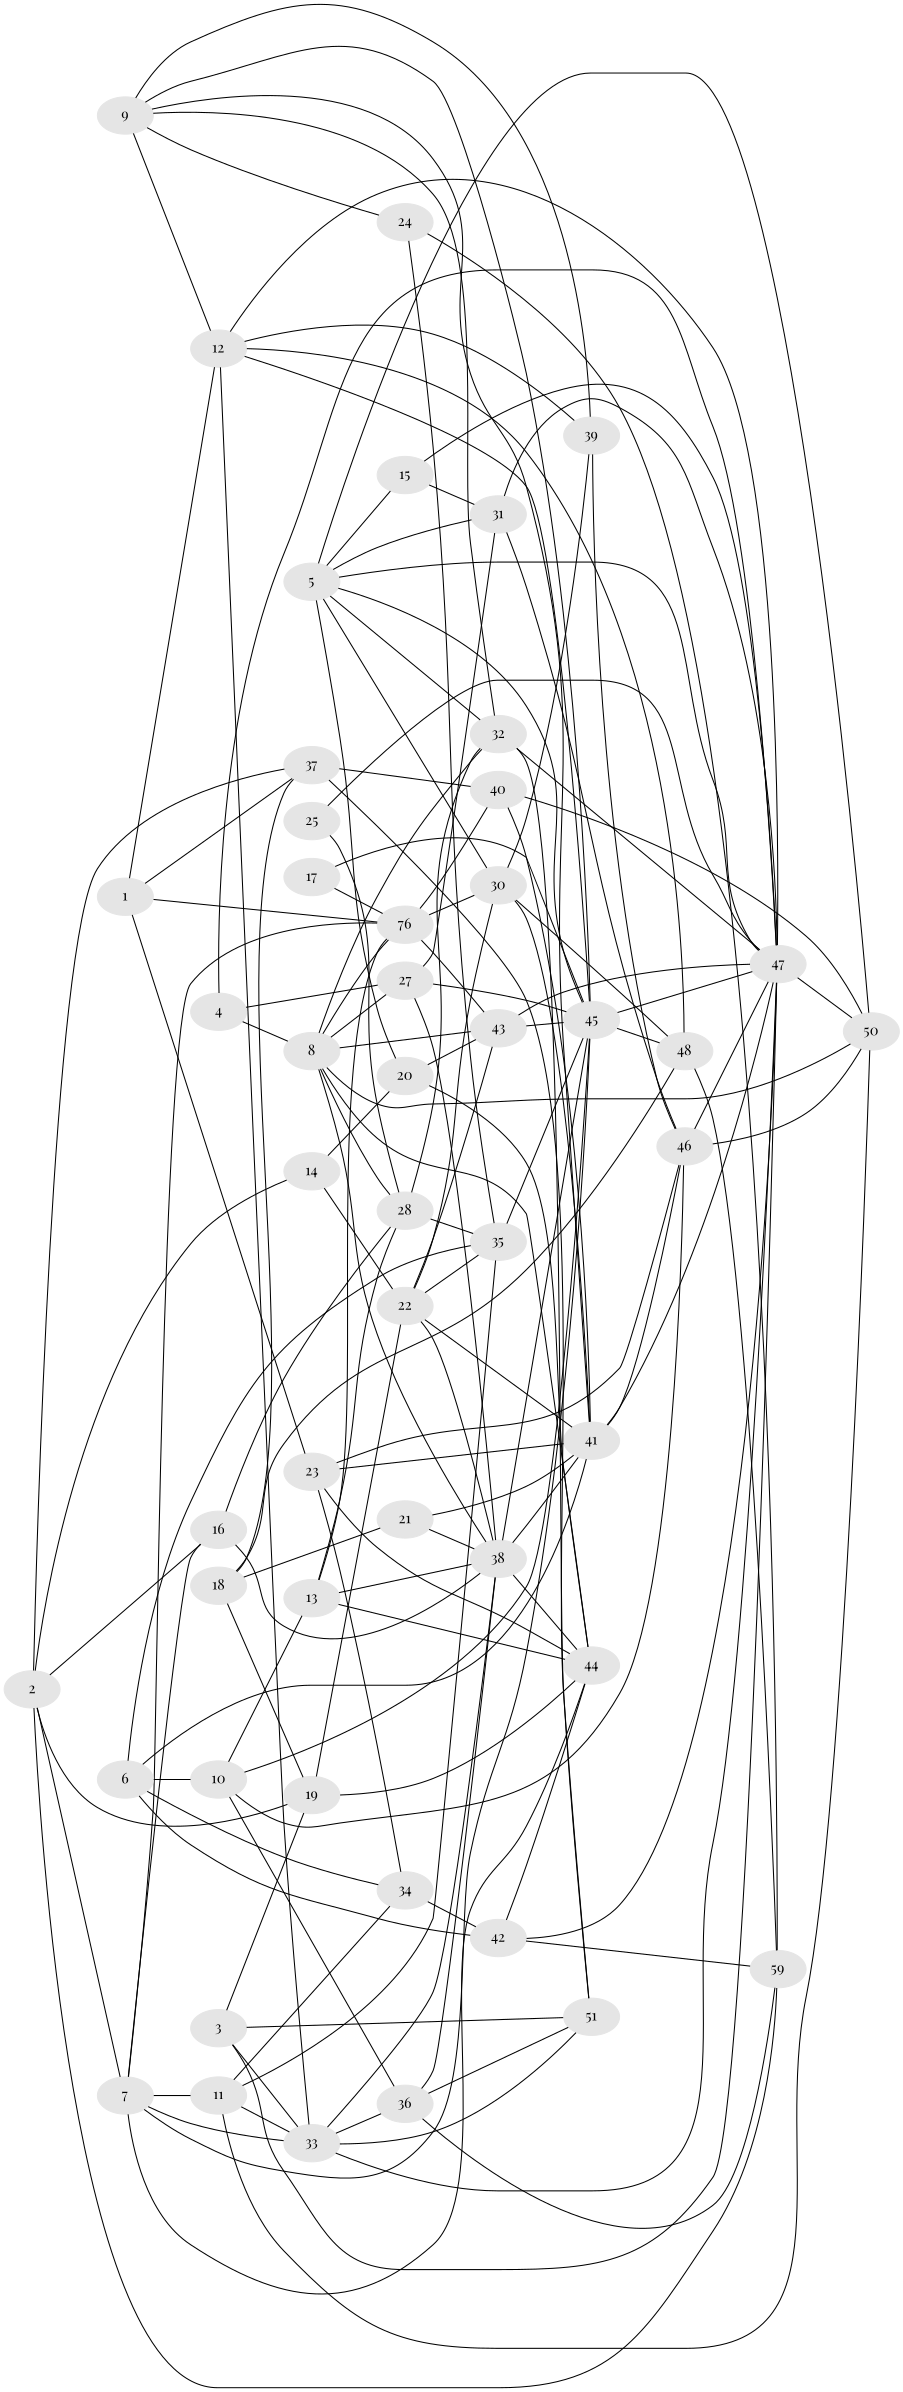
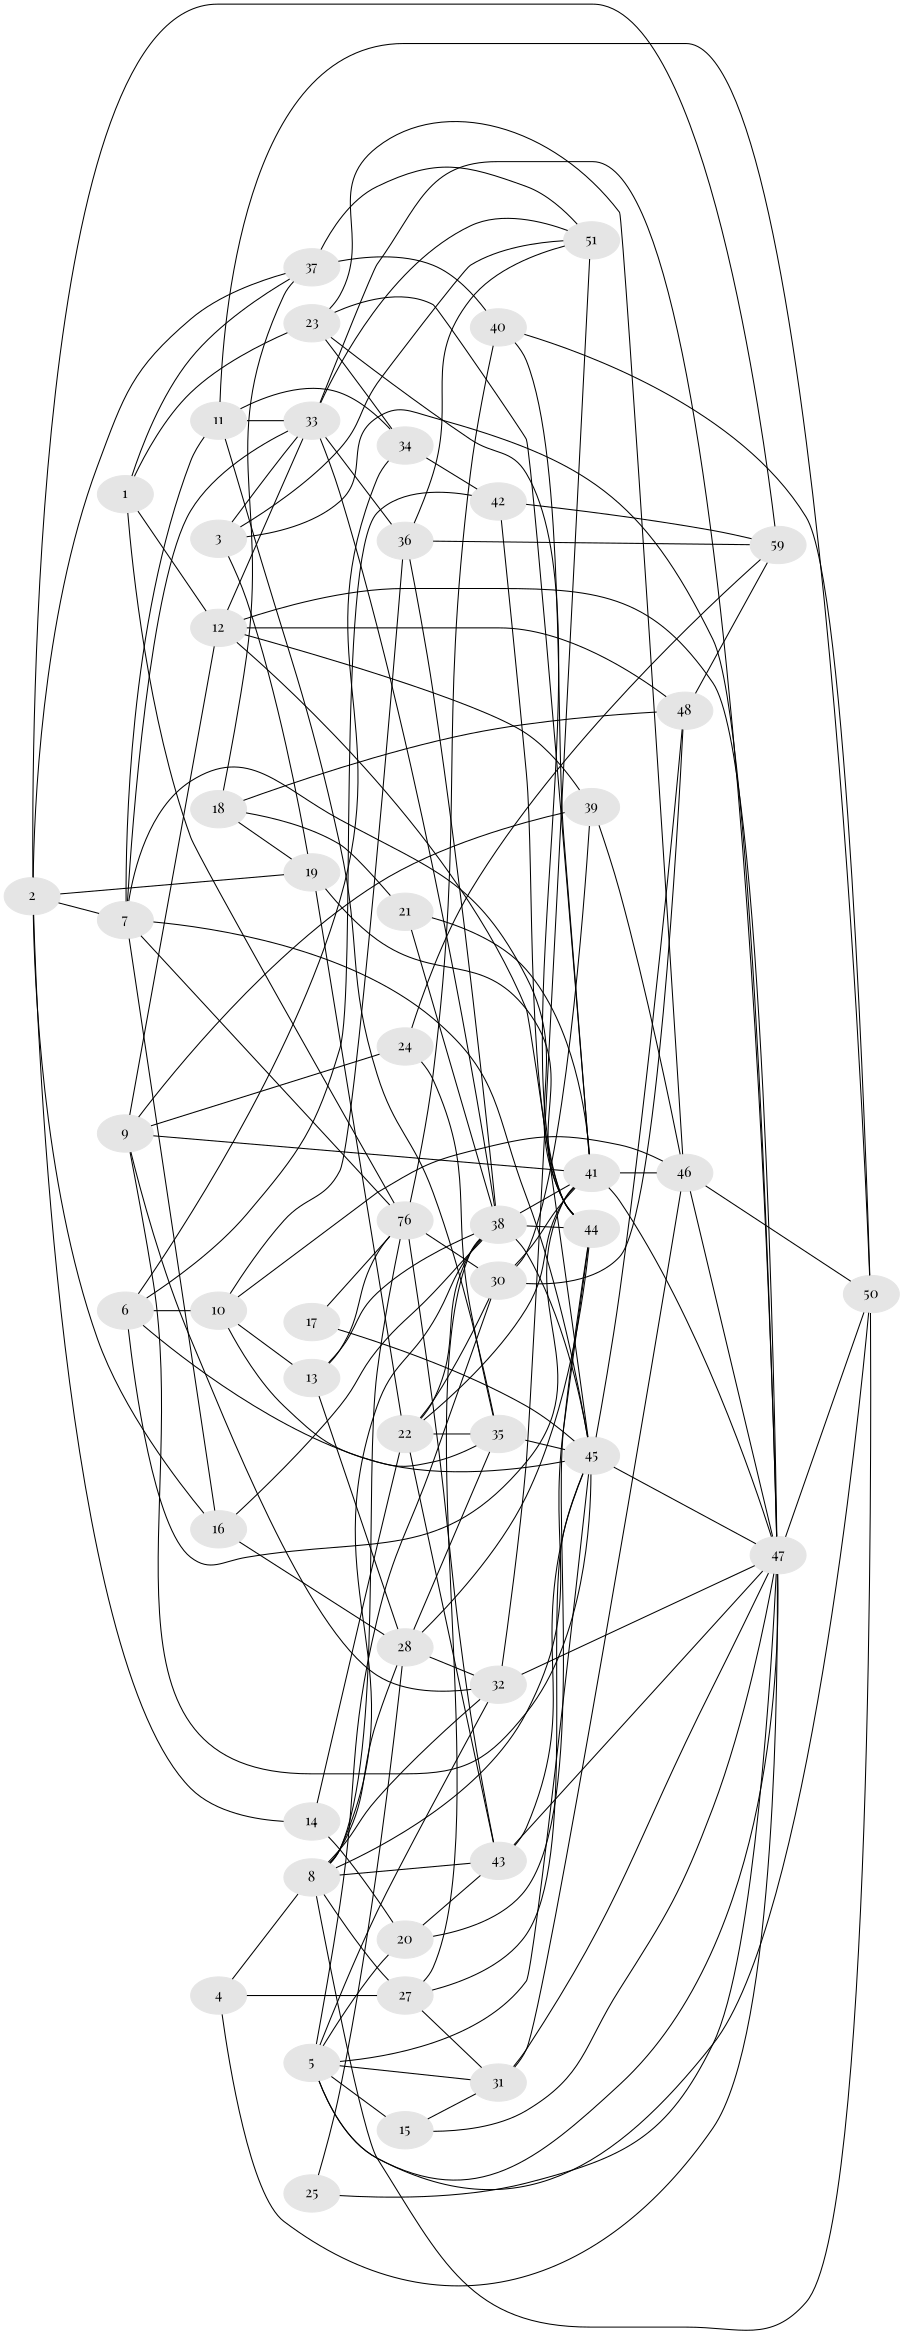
edge "47" -- "42": removed
edge "13" -- "44": now "28" -- "44"
